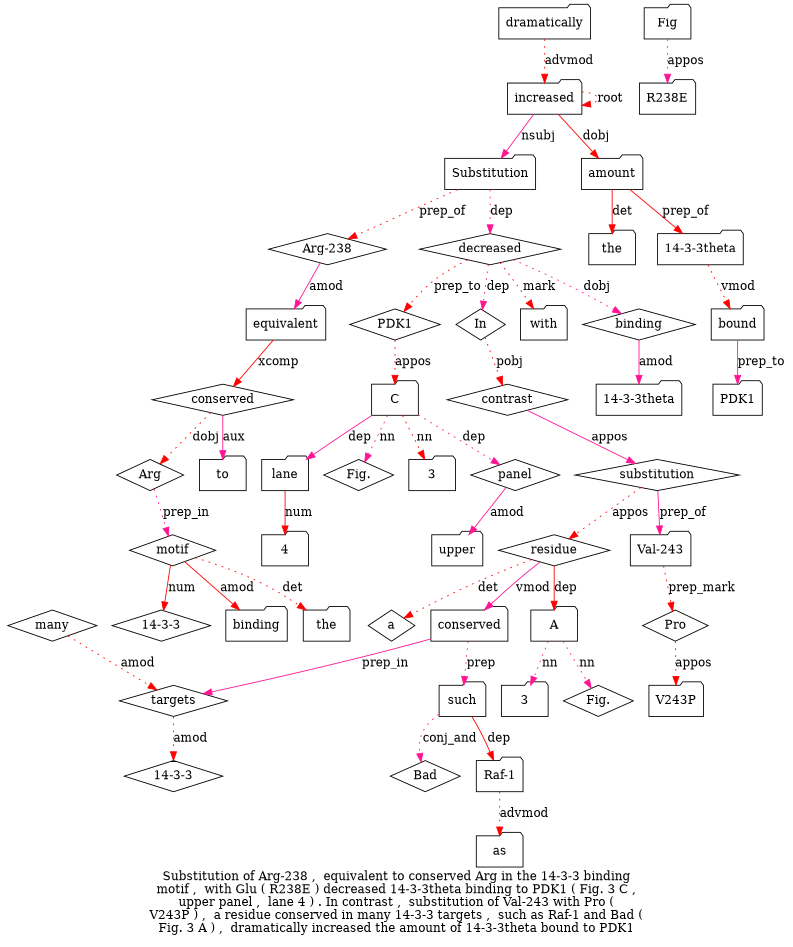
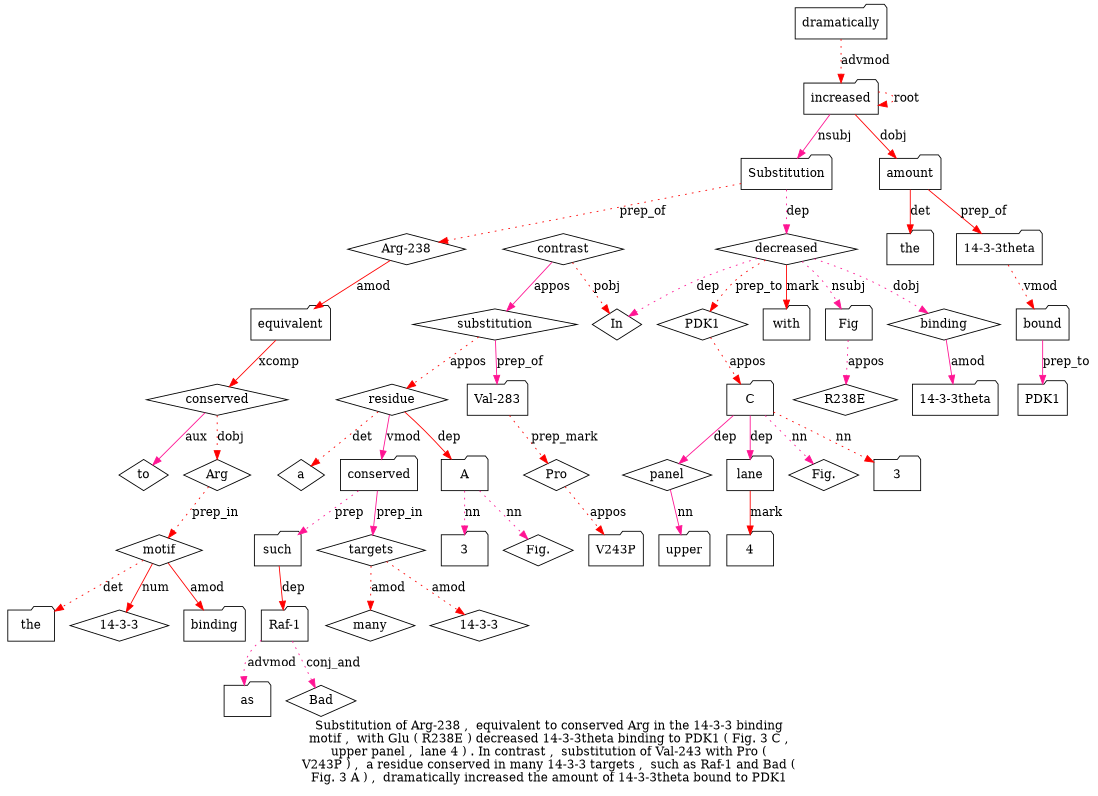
node "R238E": shape folder -> diamond
edge "decreased" -> "Fig": added, label "nsubj"
edge "Arg-238" -> "equivalent": color deeppink -> red
edge "decreased" -> "with": style dotted -> solid
edge "In" -> "contrast": reversed
edge "C" -> "panel": style dotted -> solid
node "to": shape folder -> diamond
edge "Arg" -> "motif": color deeppink -> red
edge "lane" -> "4": label "num" -> "mark"
edge "panel" -> "upper": label "amod" -> "nn"
node "Val-243": label "Val-243" -> "Val-283"
edge "many" -> "targets": reversed
edge "such" -> "Bad": now "Raf-1" -> "Bad"
edge "Raf-1" -> "as": color red -> deeppink
